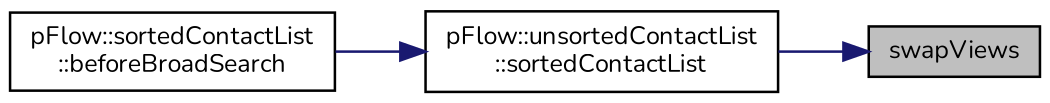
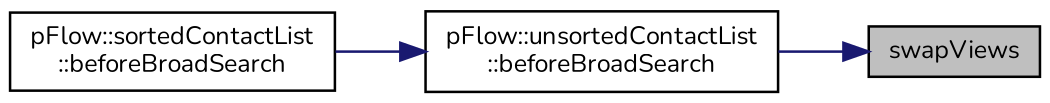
node "pFlow::unsortedContactList ::sortedContactList": label "pFlow::unsortedContactList ::sortedContactList" -> "pFlow::unsortedContactList ::beforeBroadSearch"
